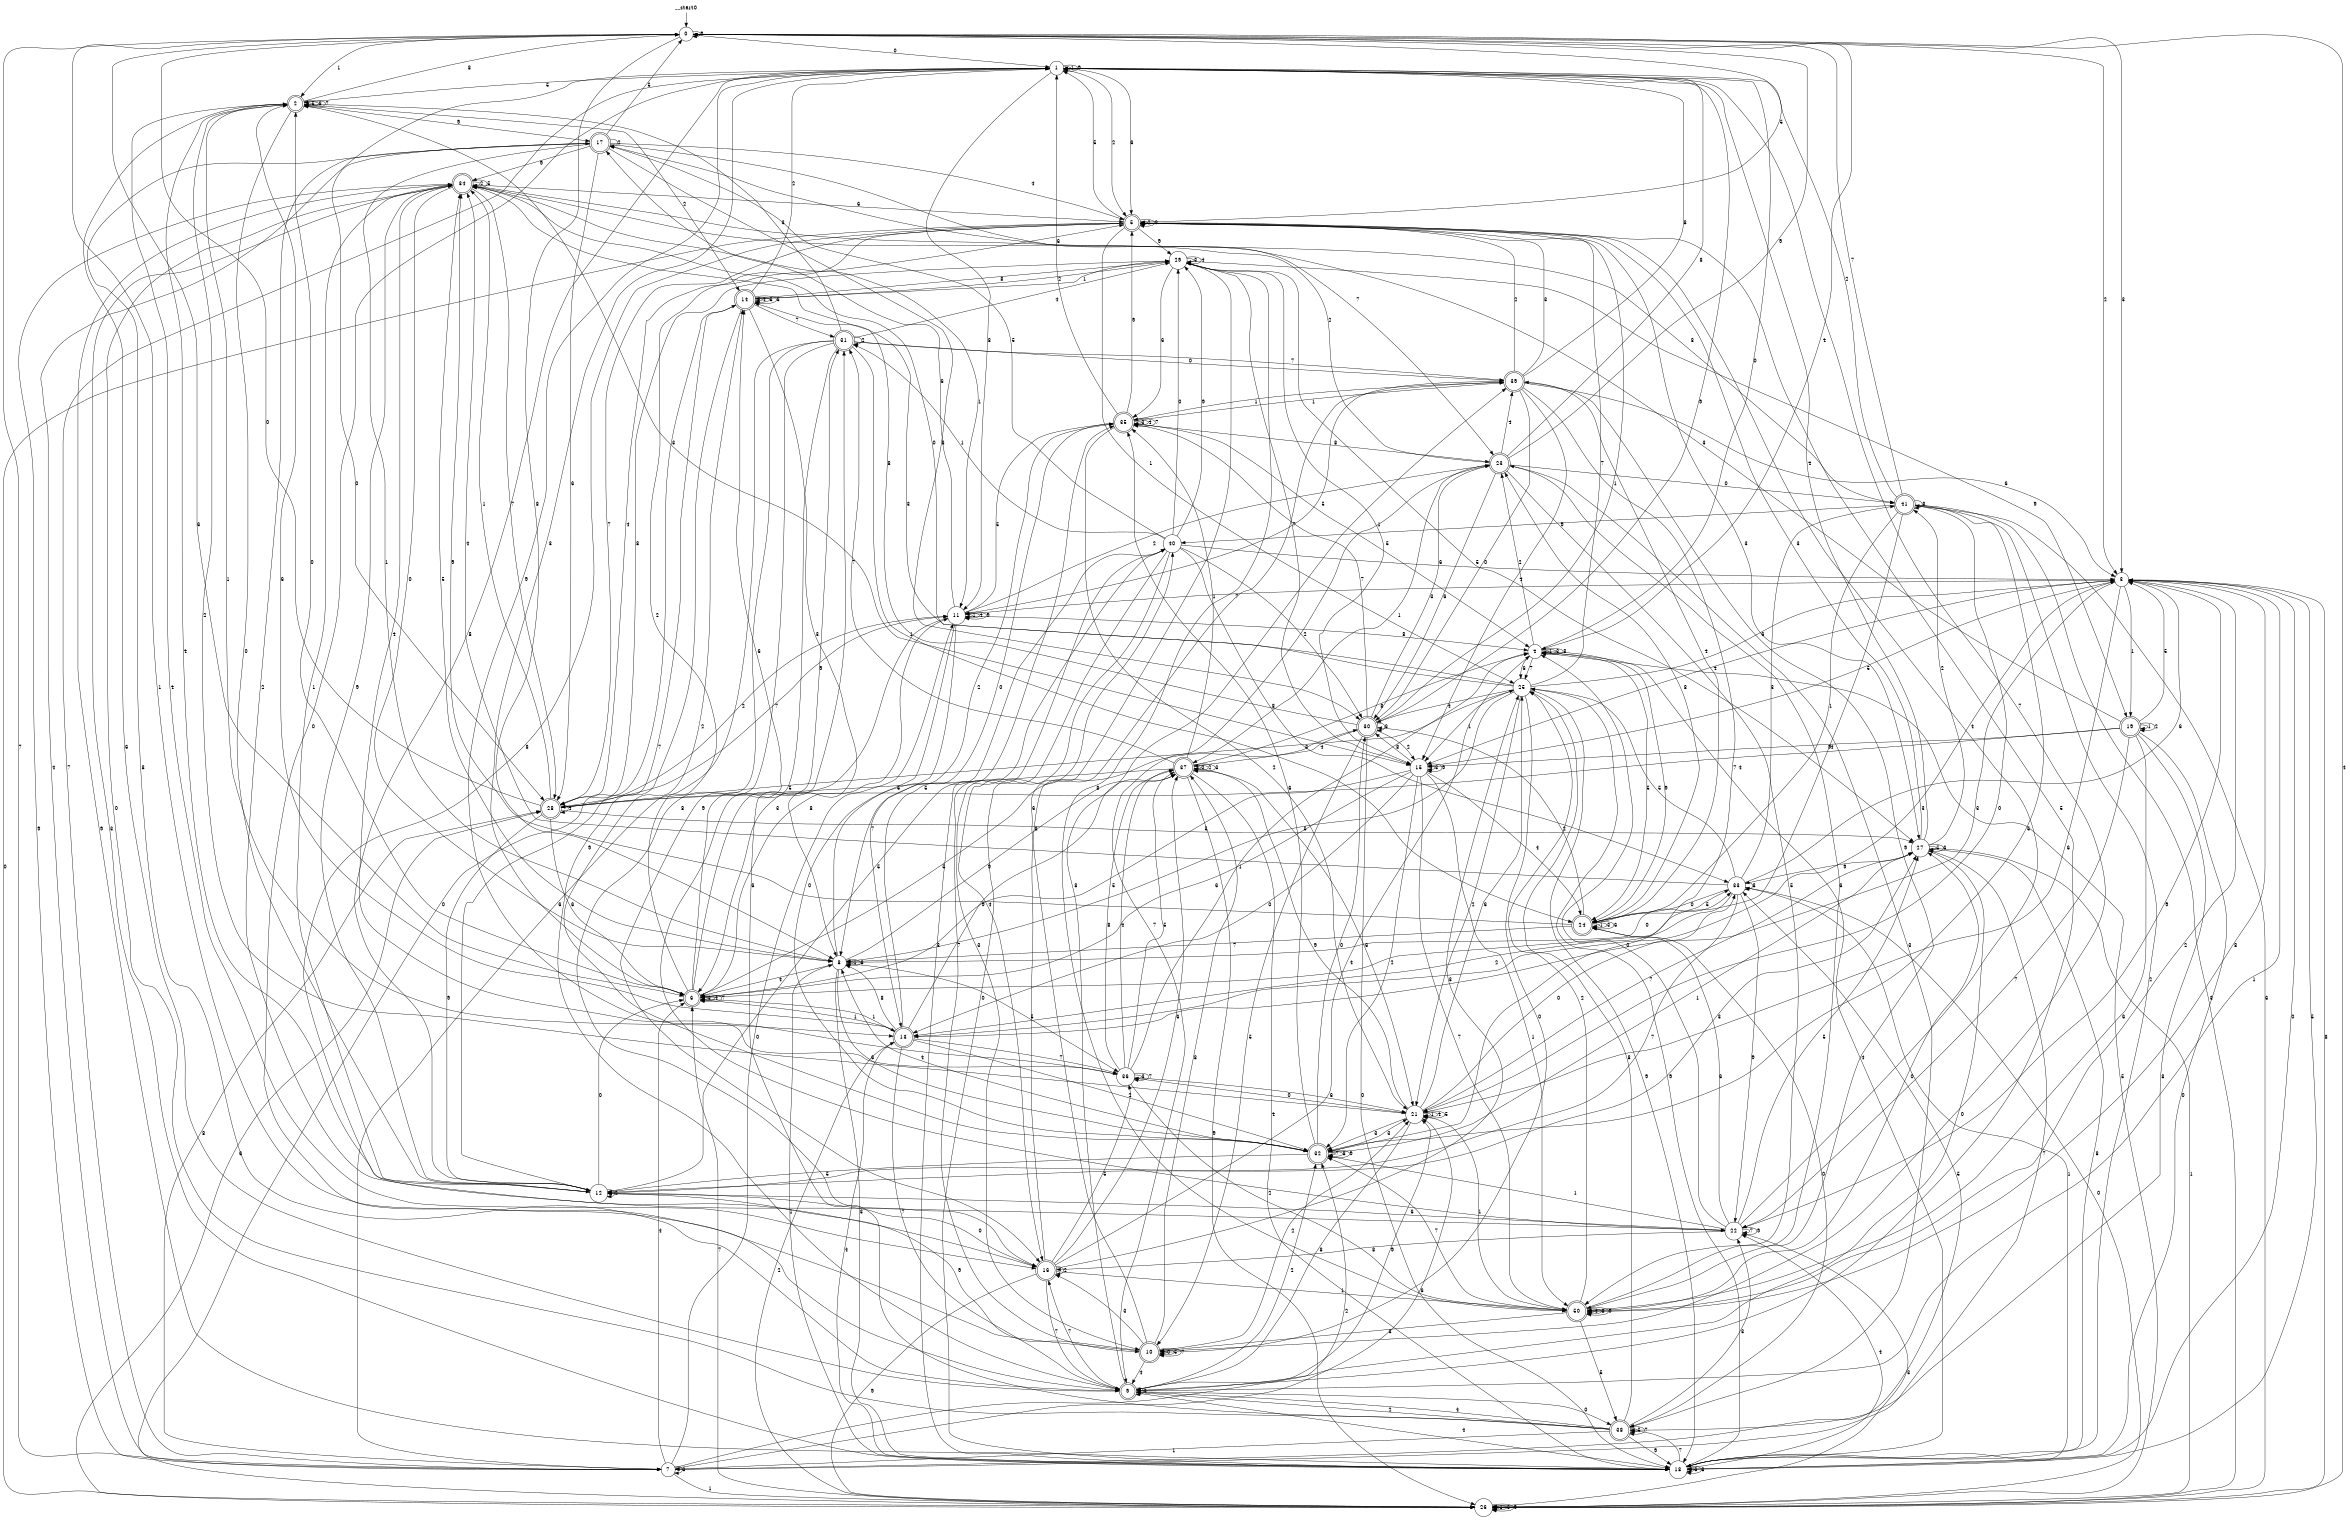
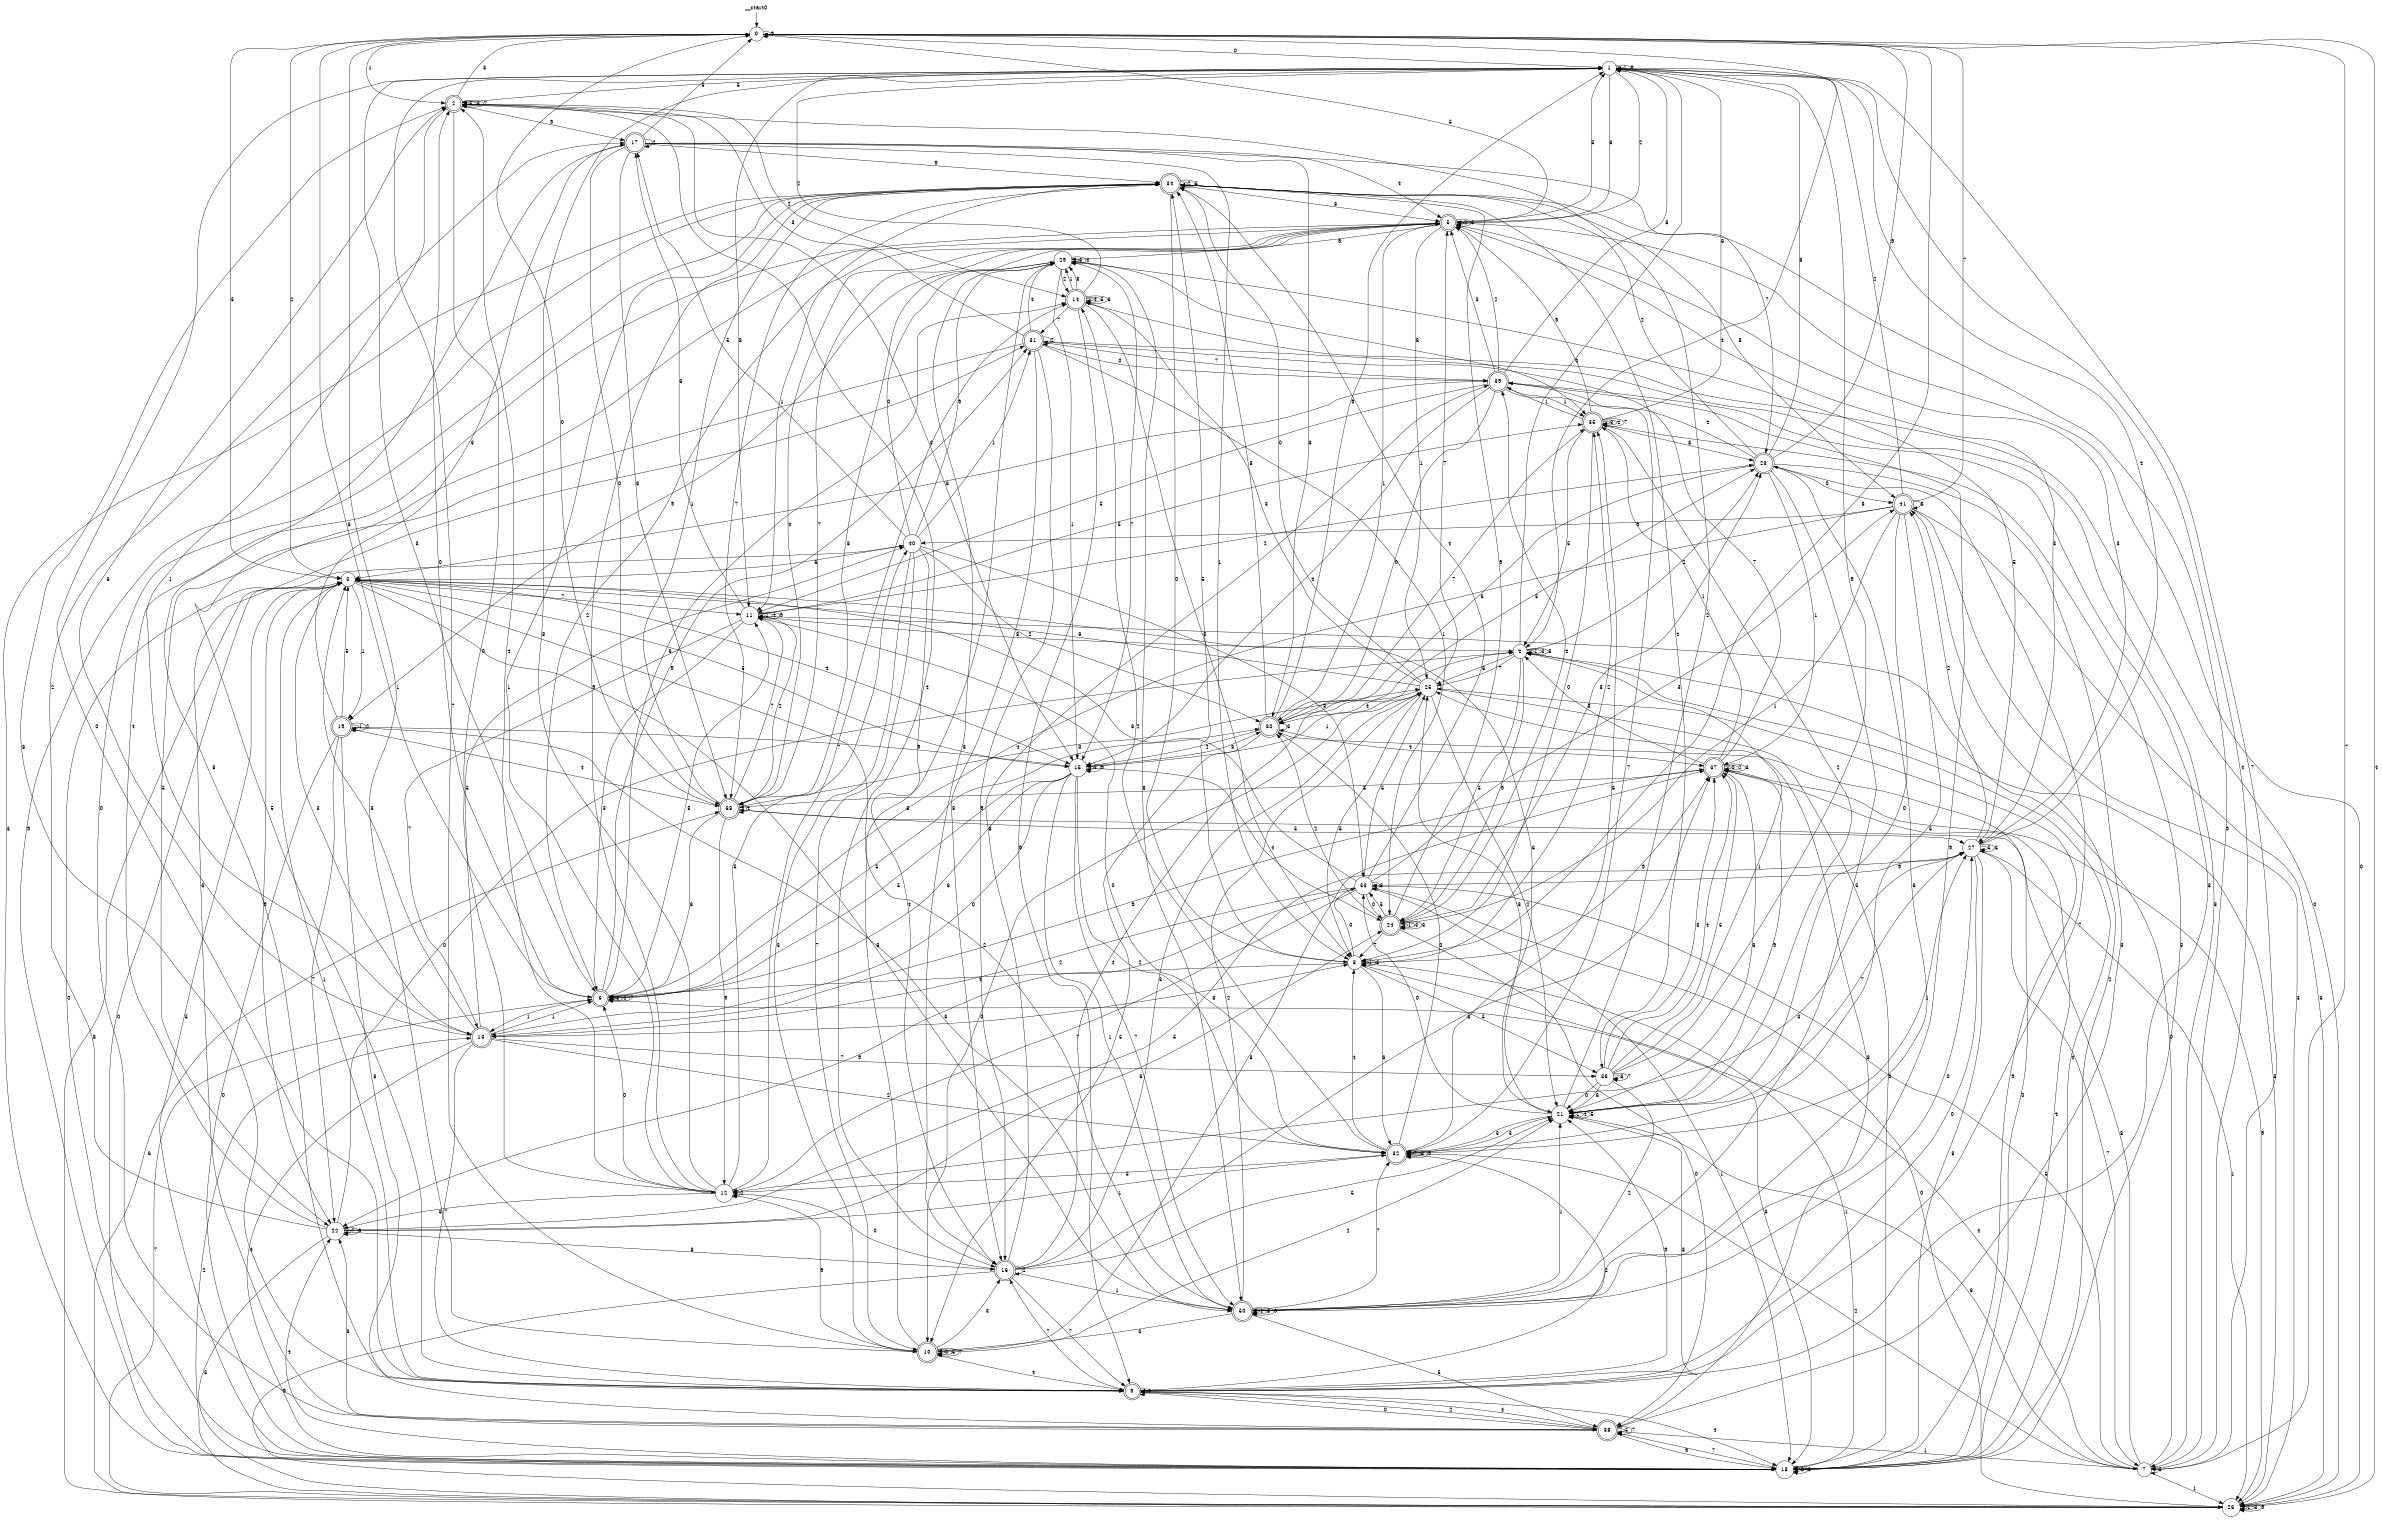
node "28": label "28" -> "68"
edge "16" -> "36": now "16" -> "21"
